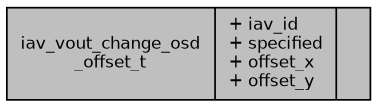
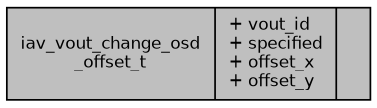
node "iav_vout_change_osd": text "+ iav_id" -> "+ vout_id"
